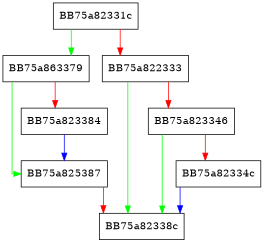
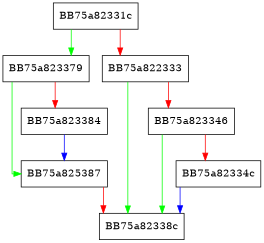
node "BB75a863379": label "BB75a863379" -> "BB75a823379"
